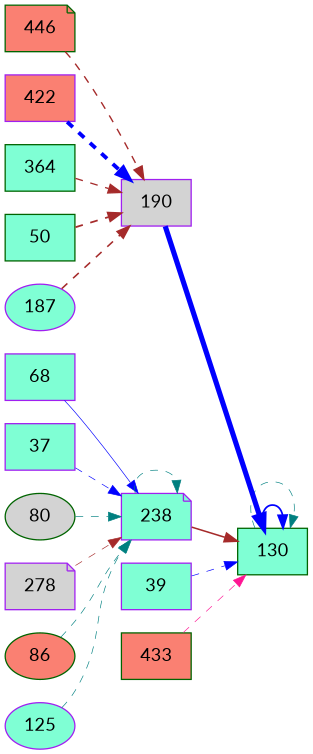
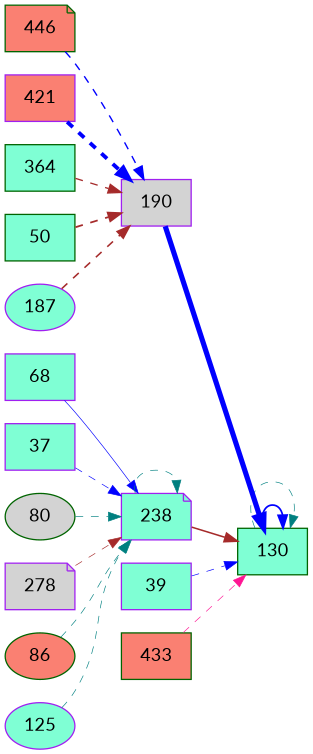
node "422": label "422" -> "421"
edge "446" -> "190": color brown -> blue
